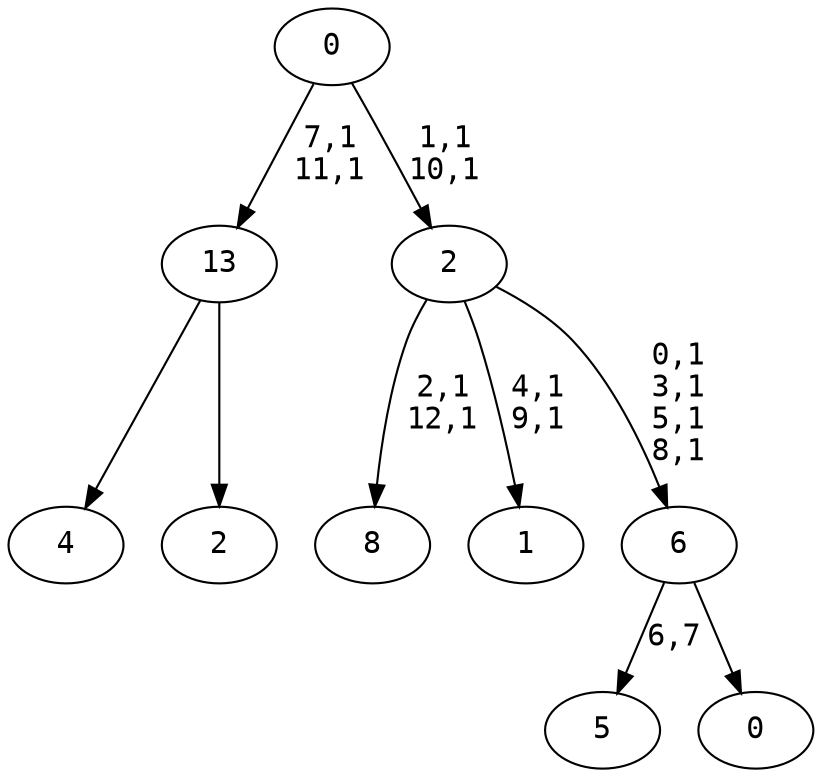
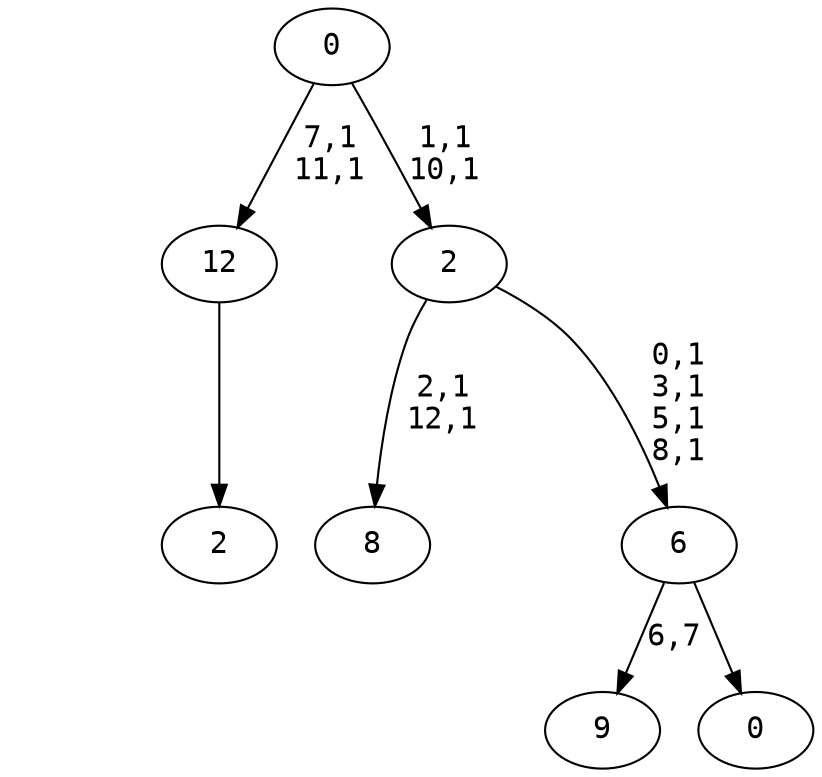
node "13": label "13" -> "12"
node "4": removed
node "1": removed
node "5": label "5" -> "9"
